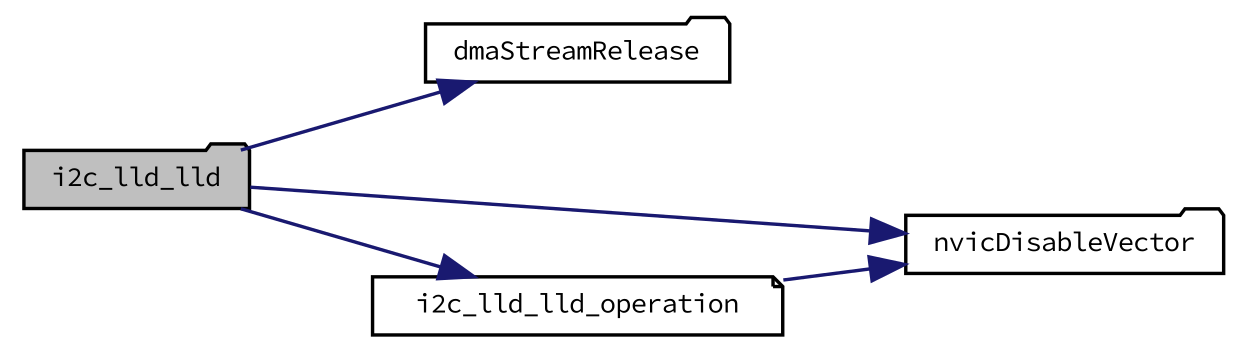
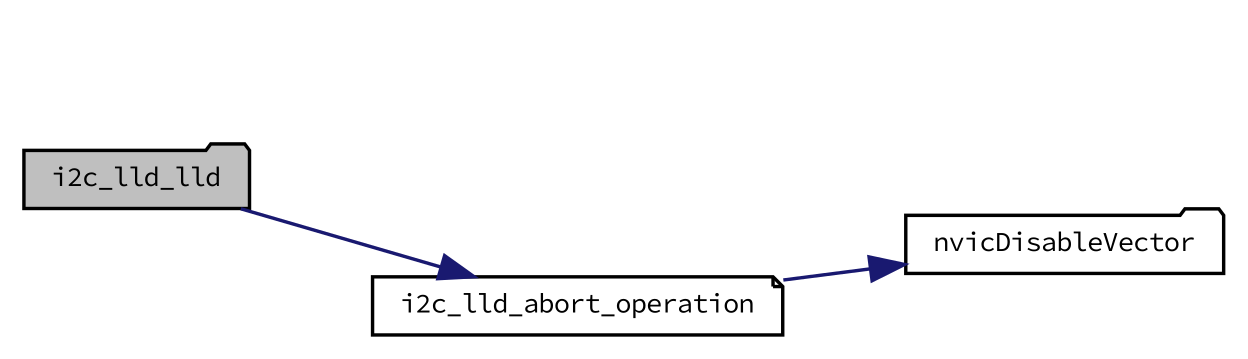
node "dmaStreamRelease": removed
edge "i2c_lld_lld" -> "nvicDisableVector": removed
node "i2c_lld_lld_operation": label "i2c_lld_lld_operation" -> "i2c_lld_abort_operation"
